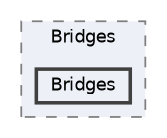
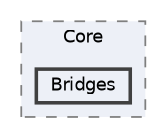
cluster "Bridges": label "Bridges" -> "Core"
